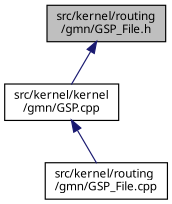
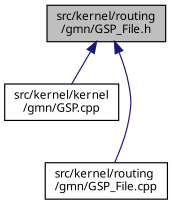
edge "src/kernel/routing /gmn/GSP_File.cpp" -> "src/kernel/kernel /gmn/GSP.cpp": now "src/kernel/routing /gmn/GSP_File.cpp" -> "src/kernel/routing /gmn/GSP_File.h"
